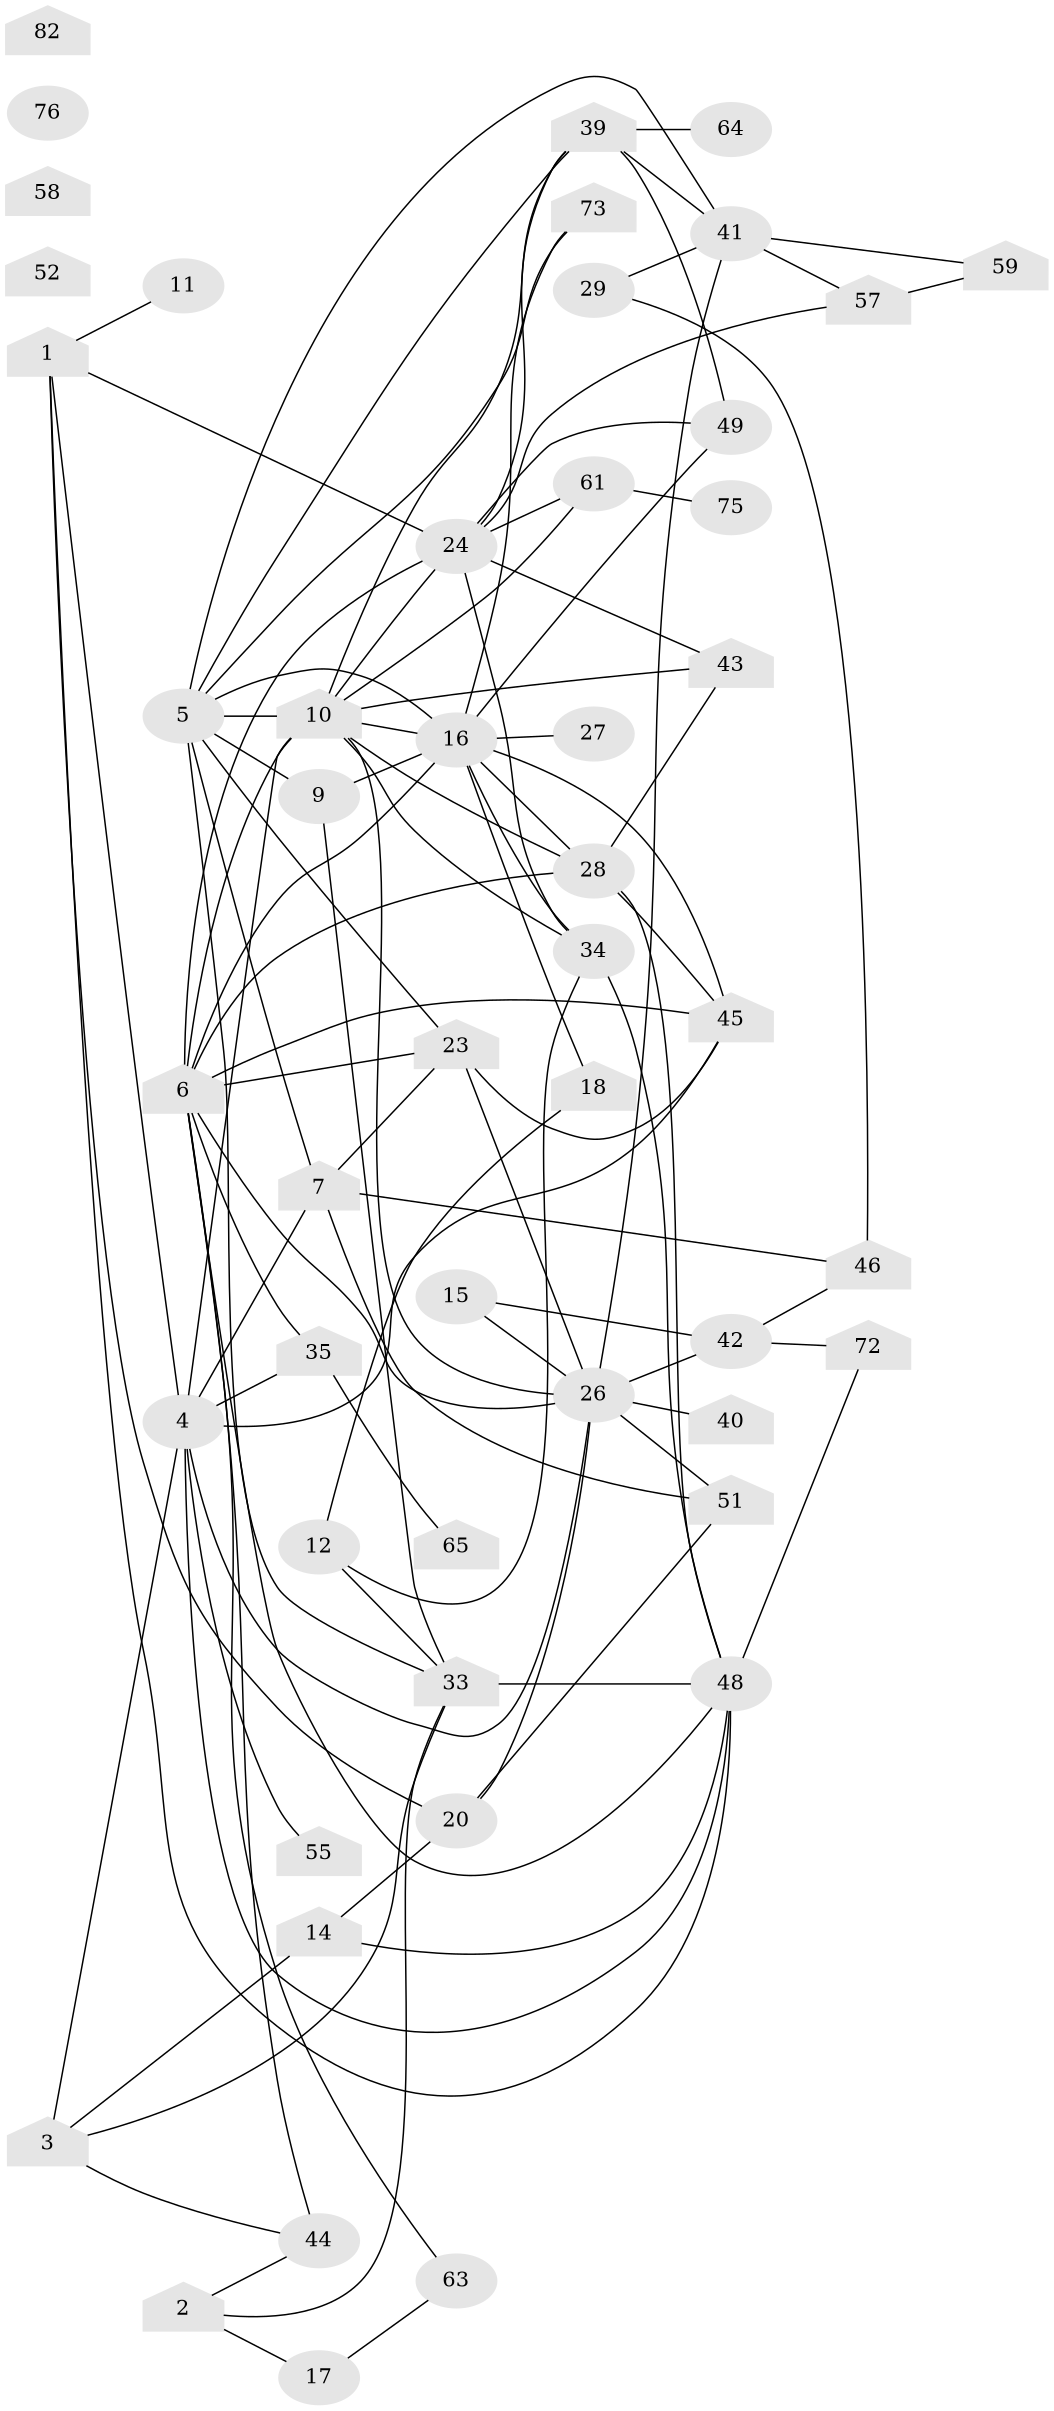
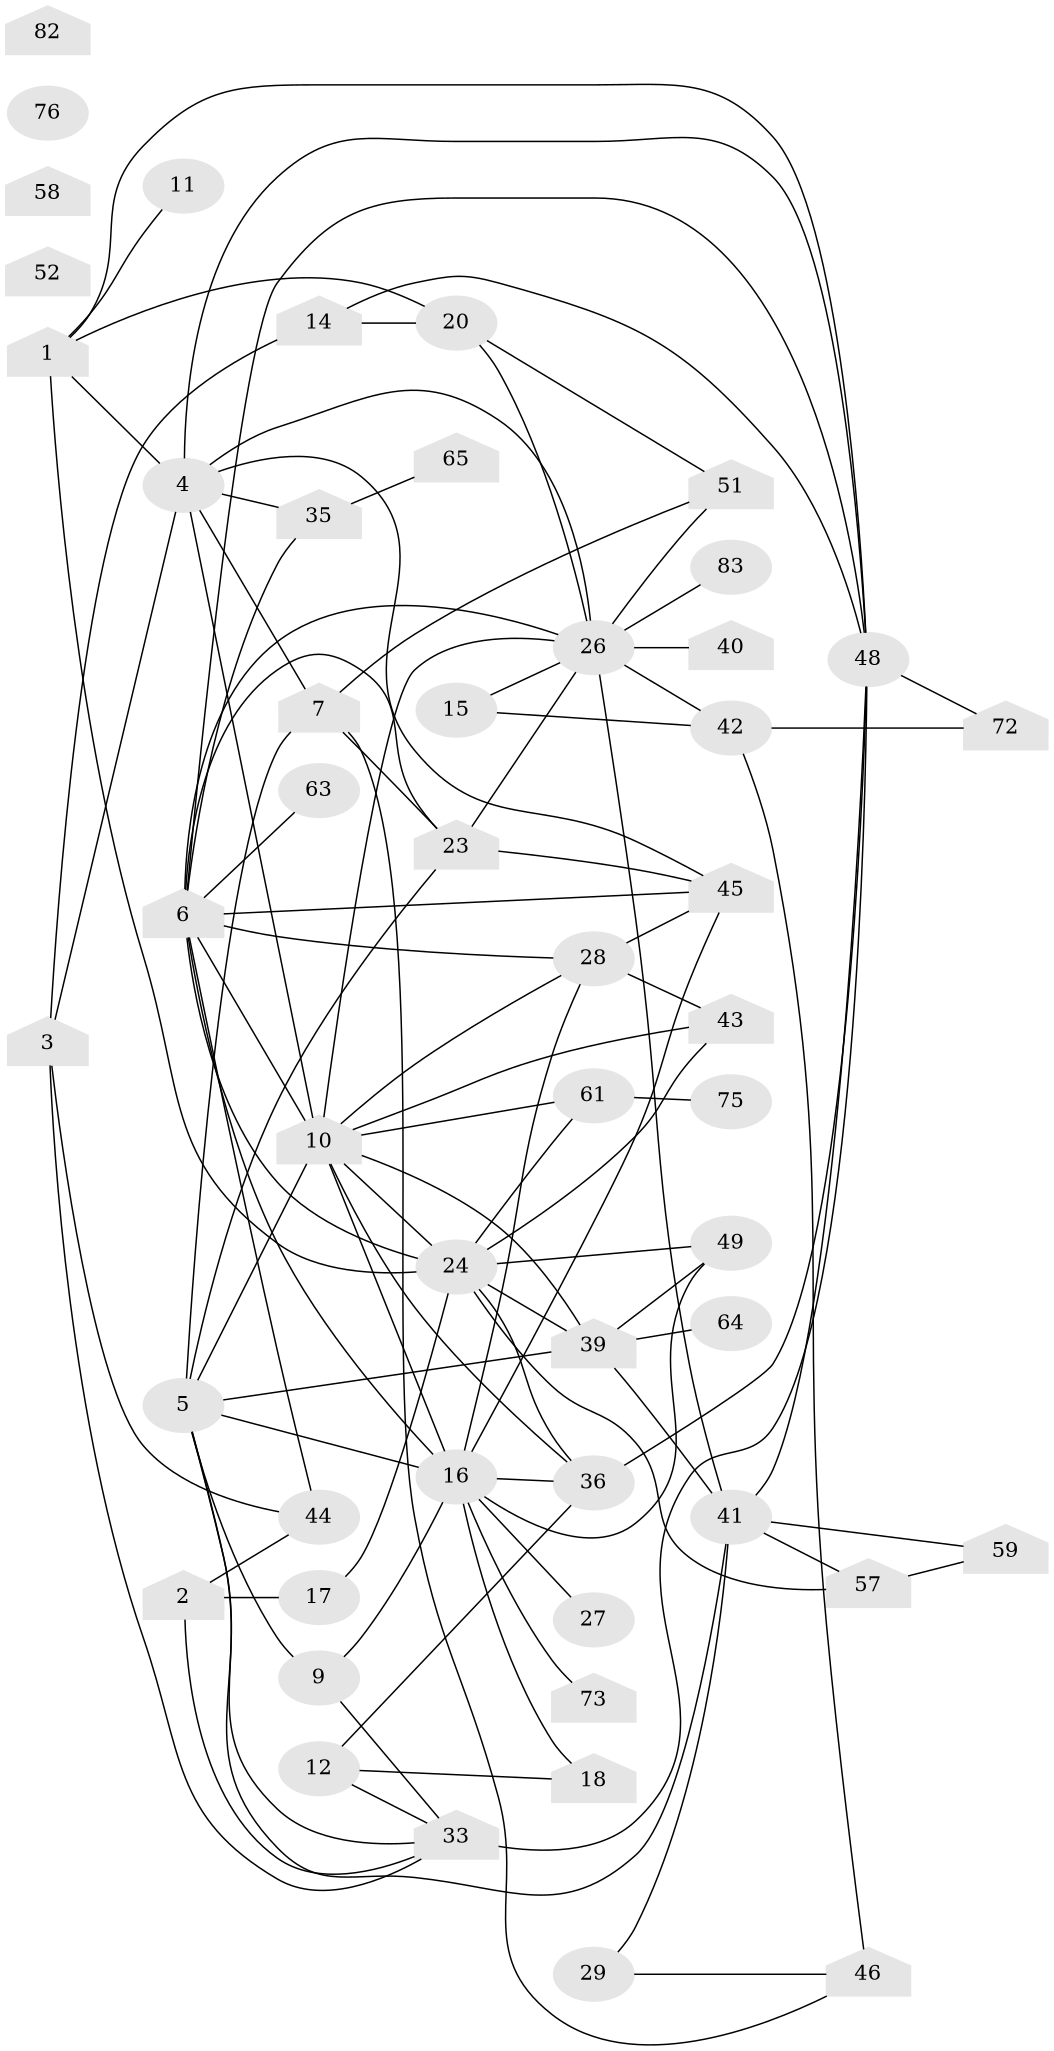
edge "73" -- "5": removed
node "83": added
node "34": label "34" -> "36"
edge "28" -- "48": now "41" -- "48"
node "55": removed
edge "63" -- "17": now "24" -- "17"
